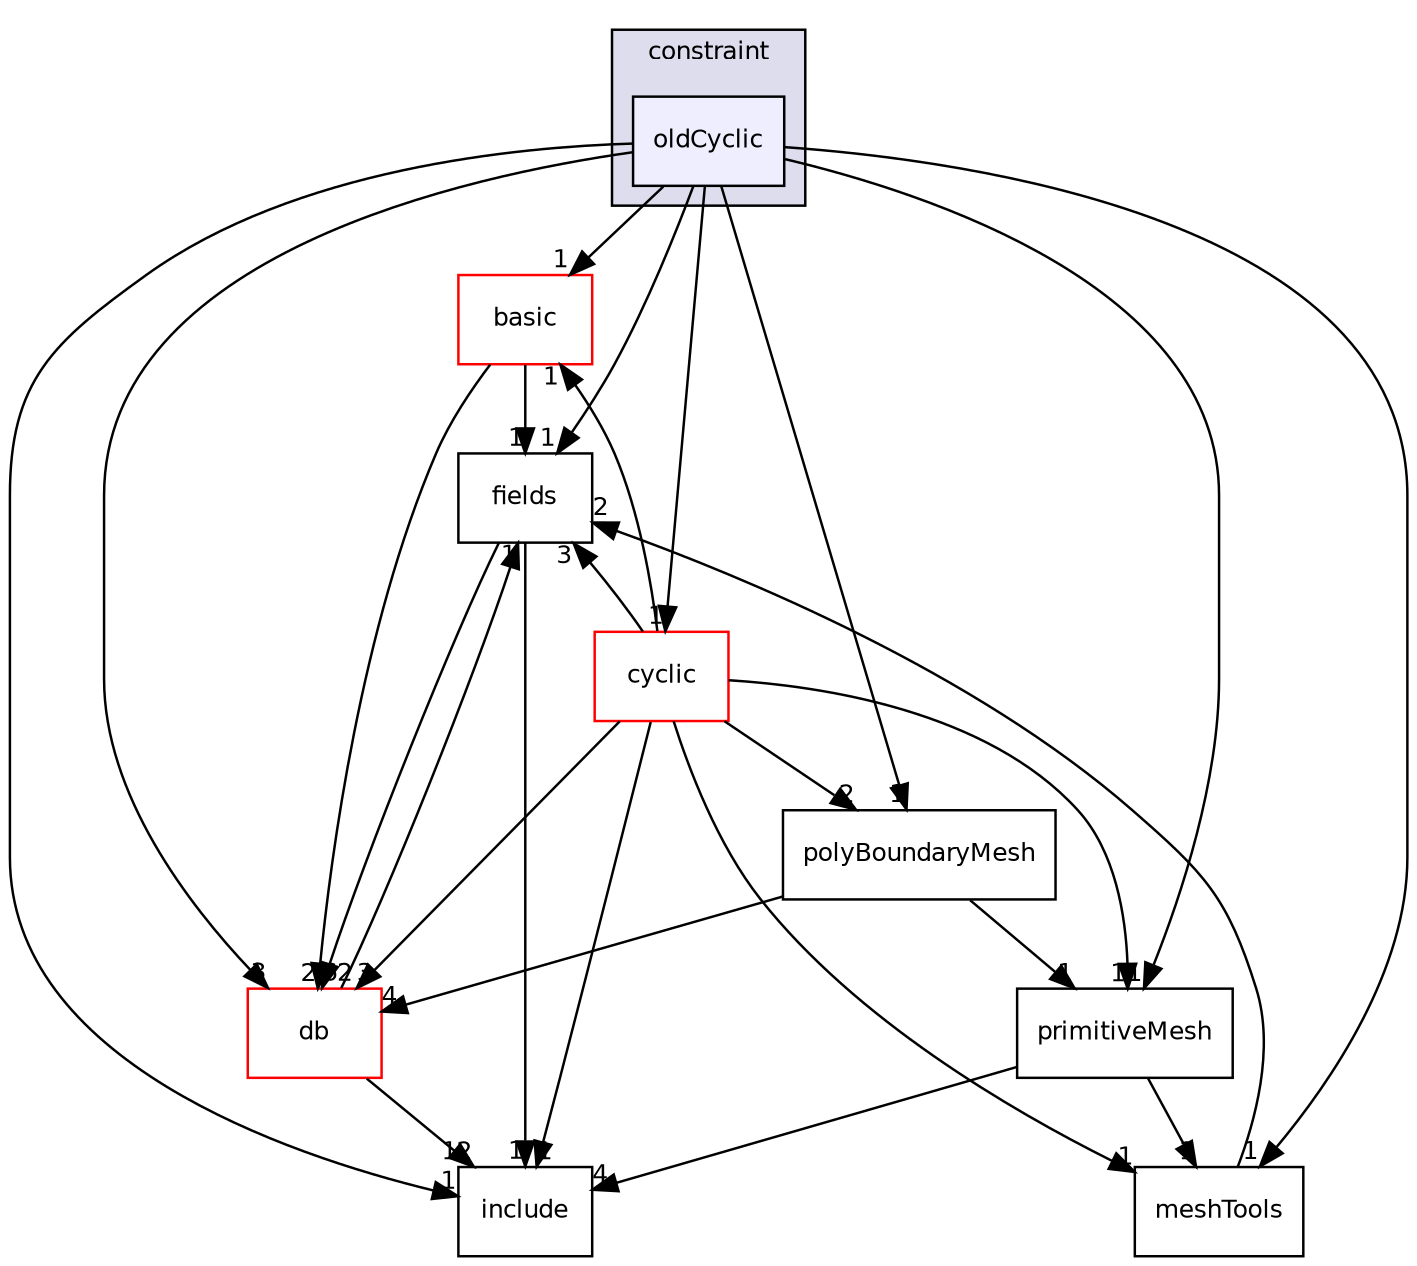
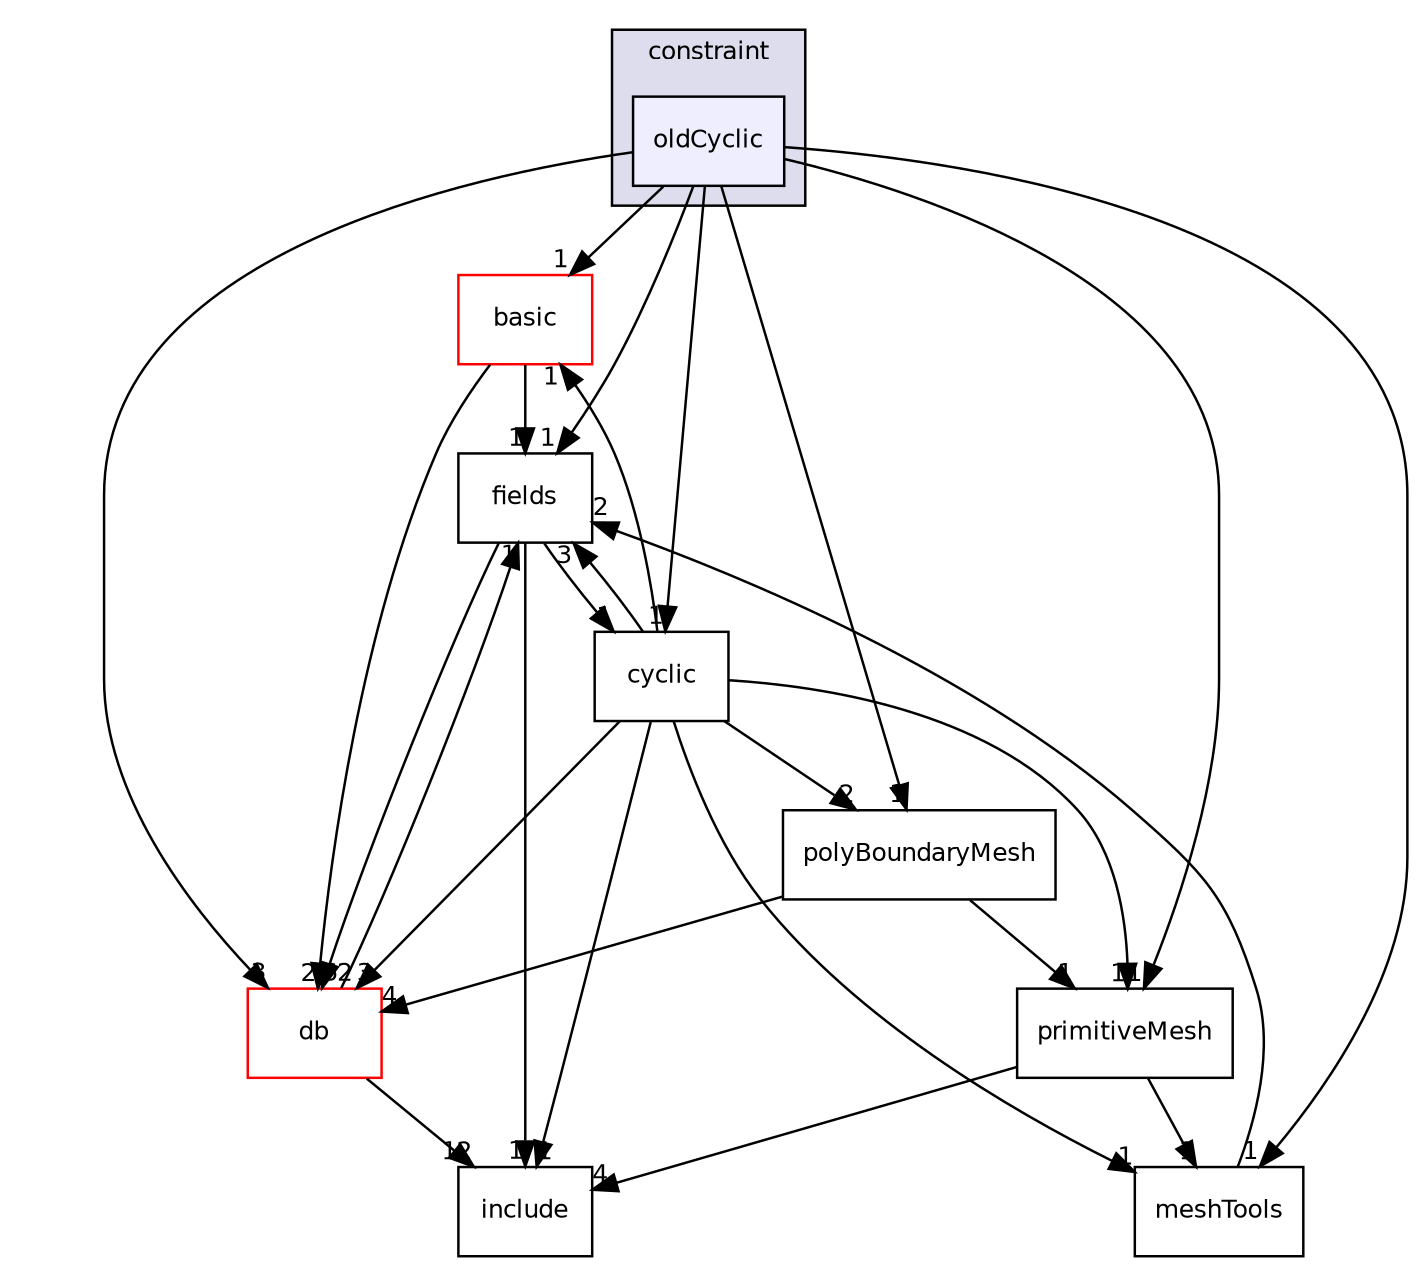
edge "oldCyclic" -> "include": removed
edge "fields" -> "cyclic": added
node "cyclic": color red -> black
